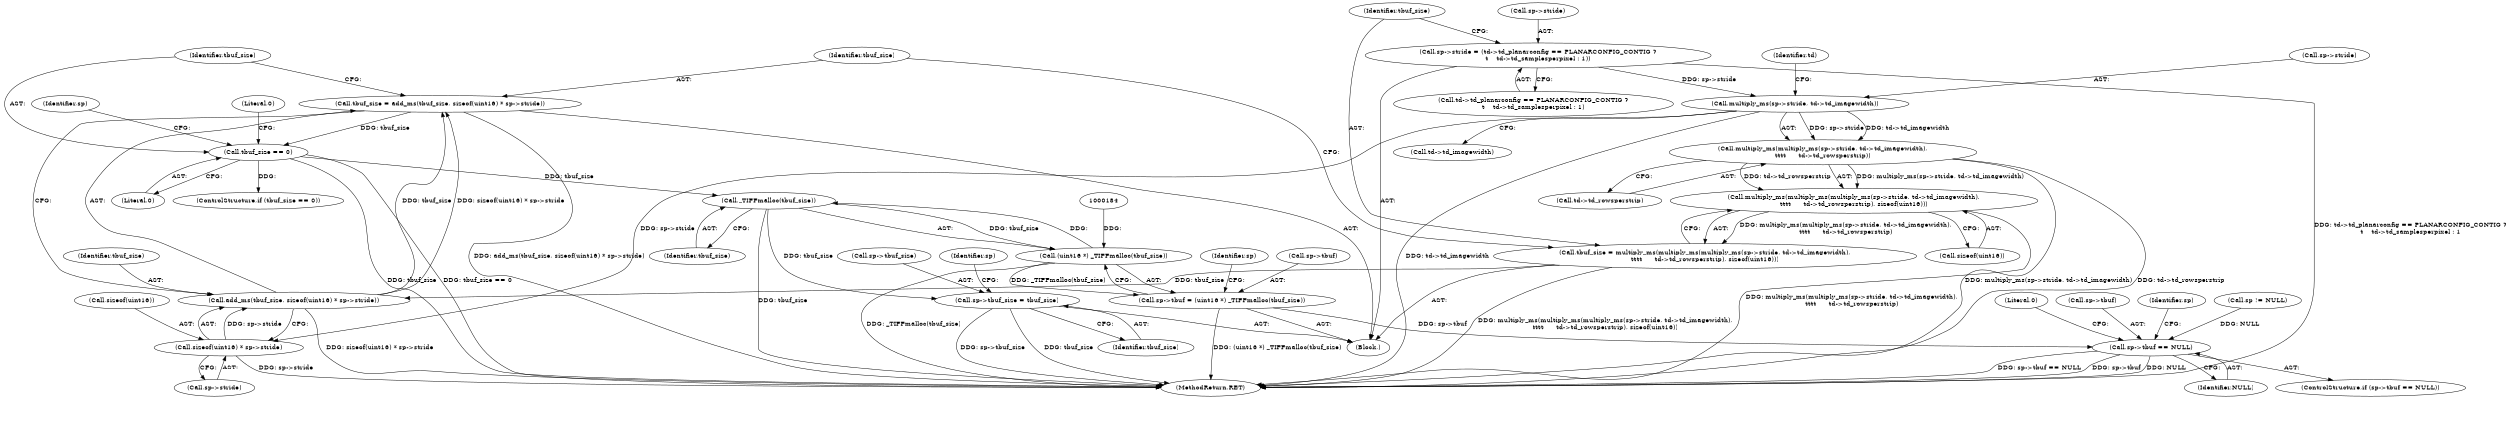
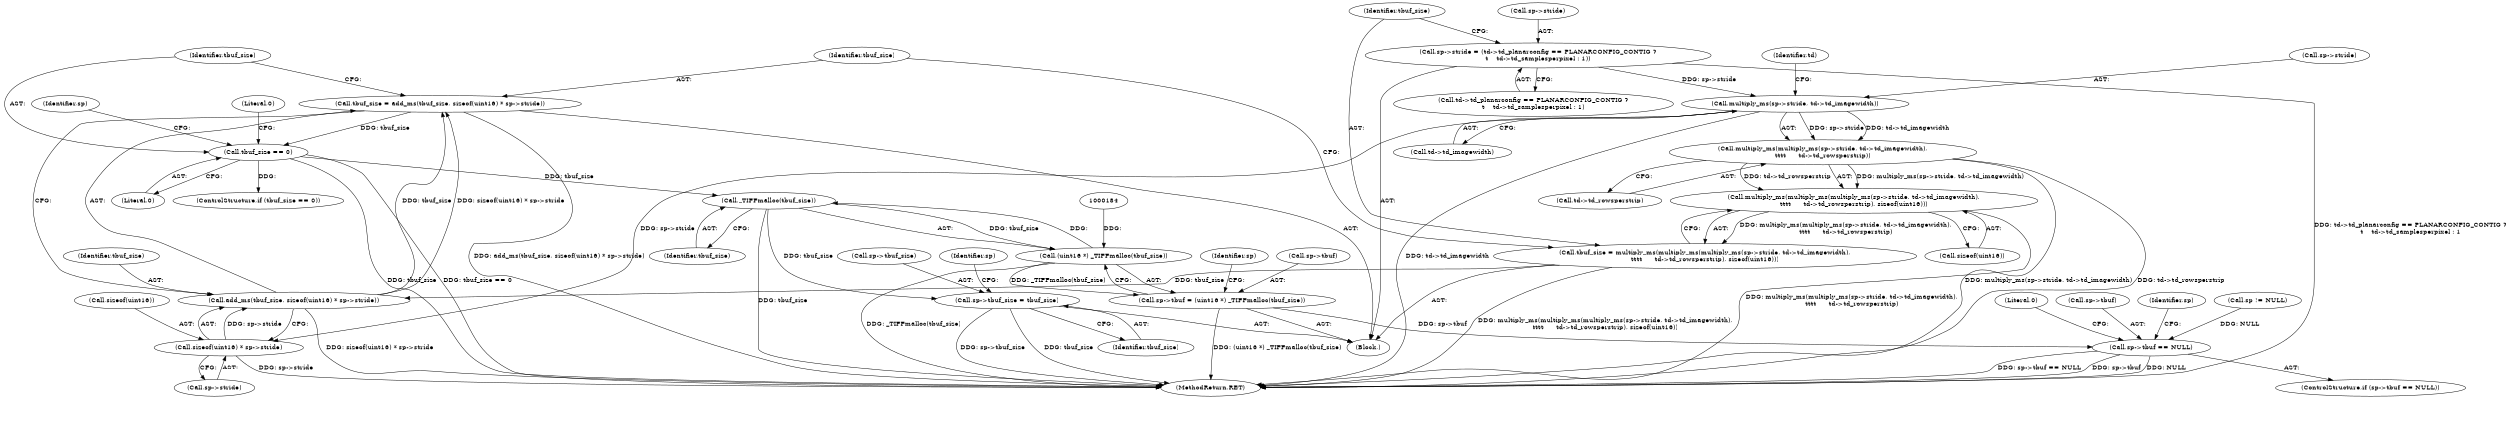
edge "(Call,td->td_imagewidth)" -> "(Call,multiply_ms(sp->stride, td->td_imagewidth))": added, label "AST:"
node "(Identifier,NULL)": removed
